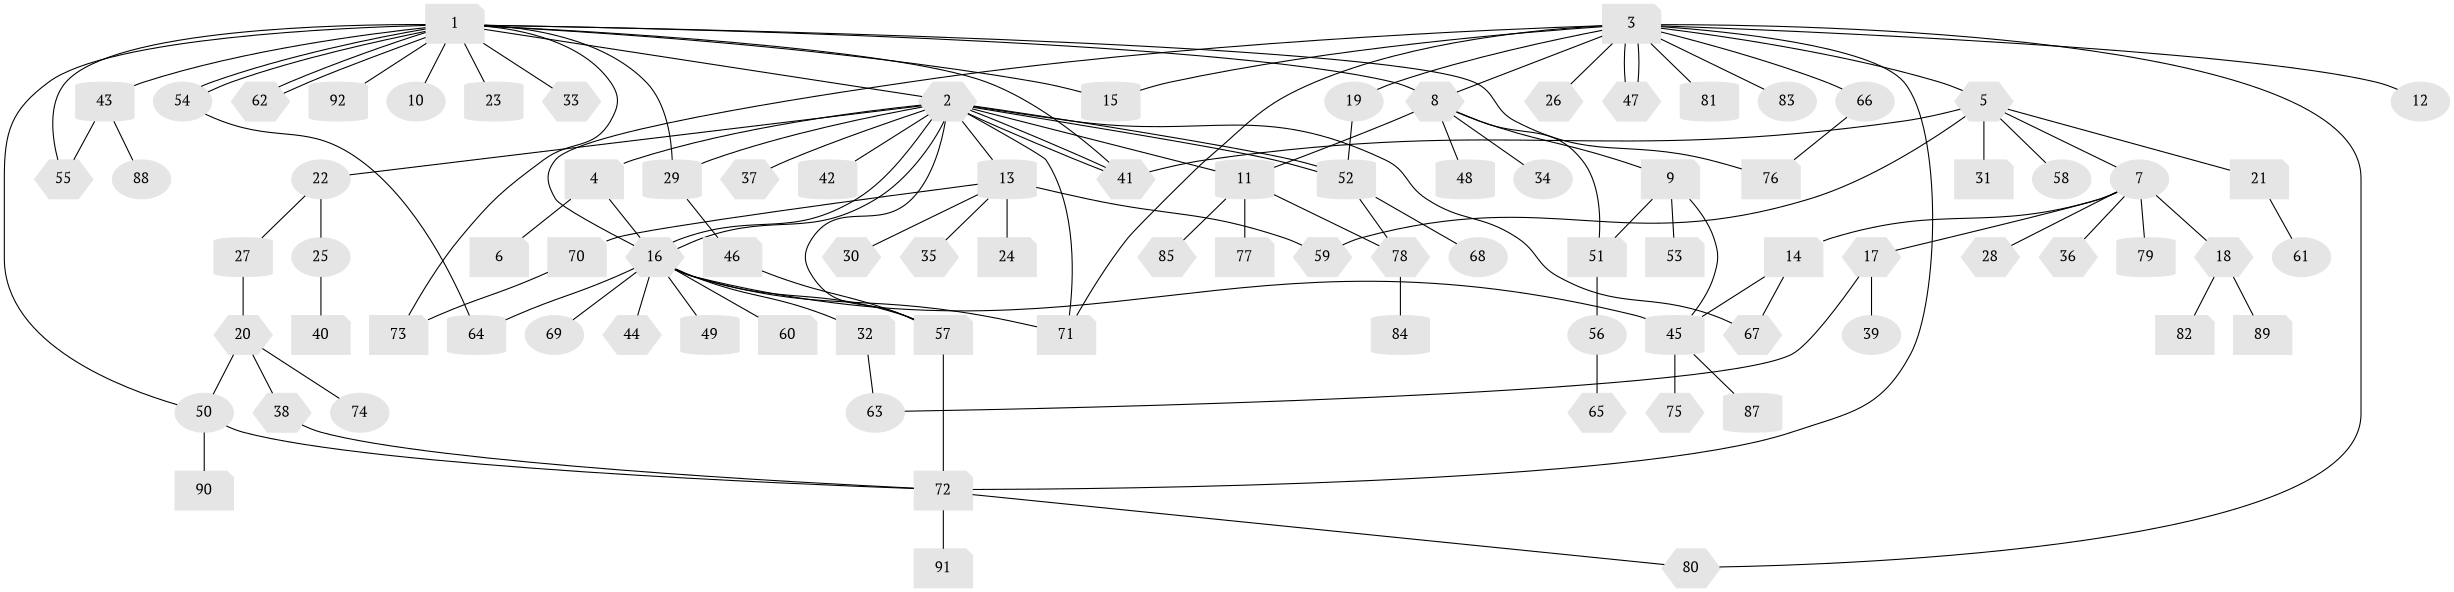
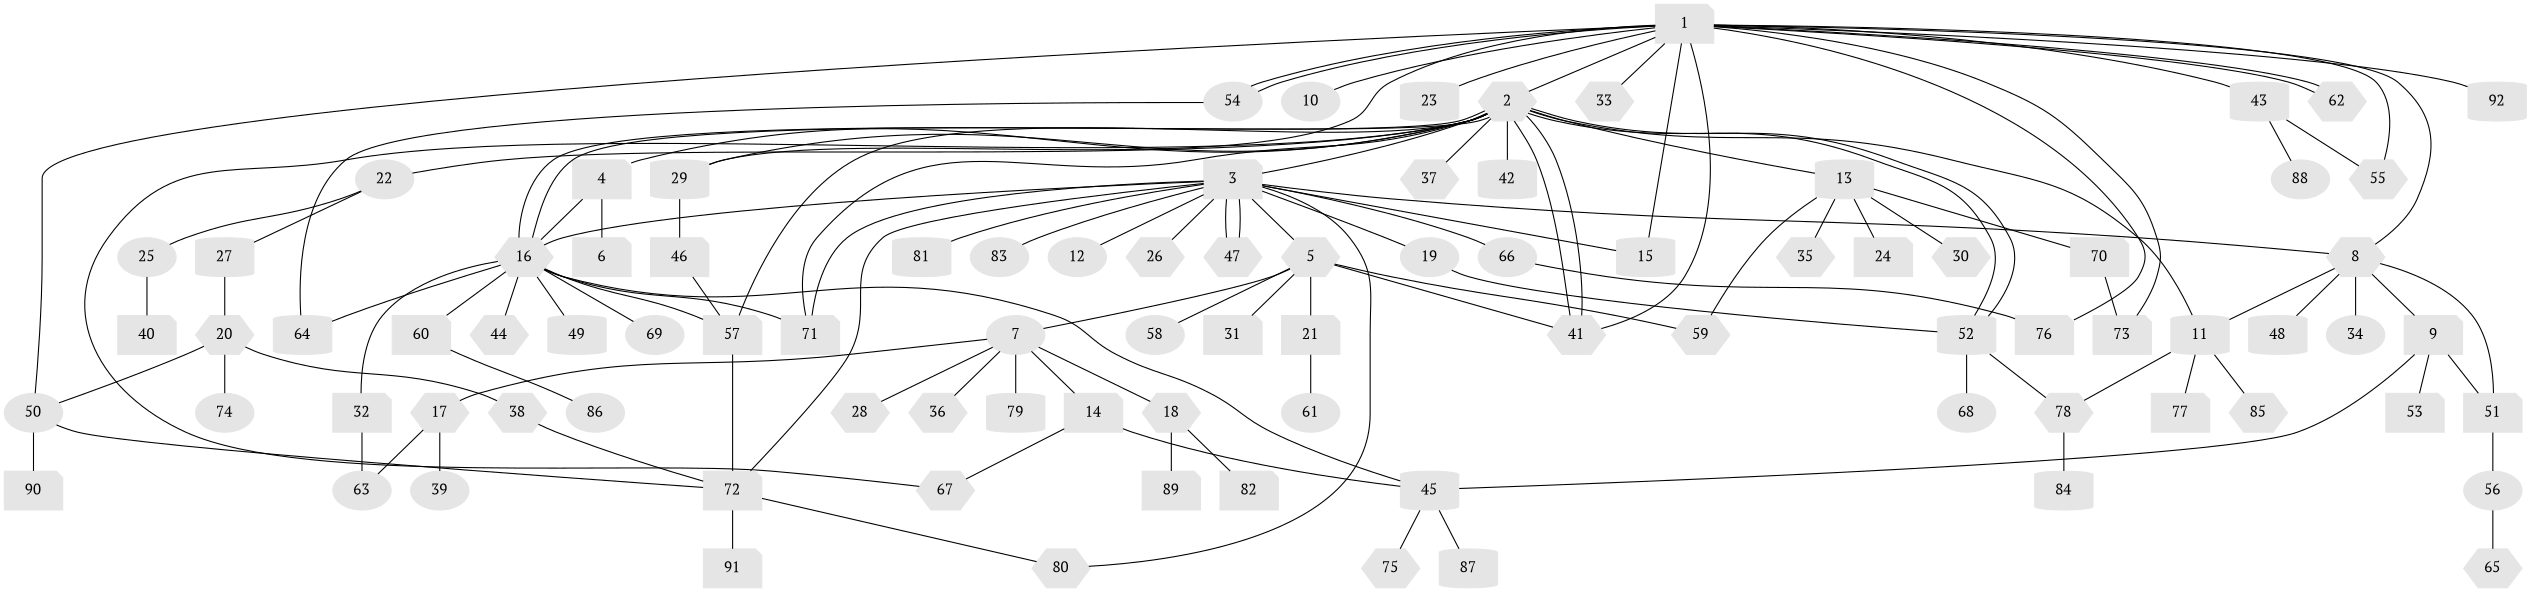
edge "2" -- "3": added
node "86": added
